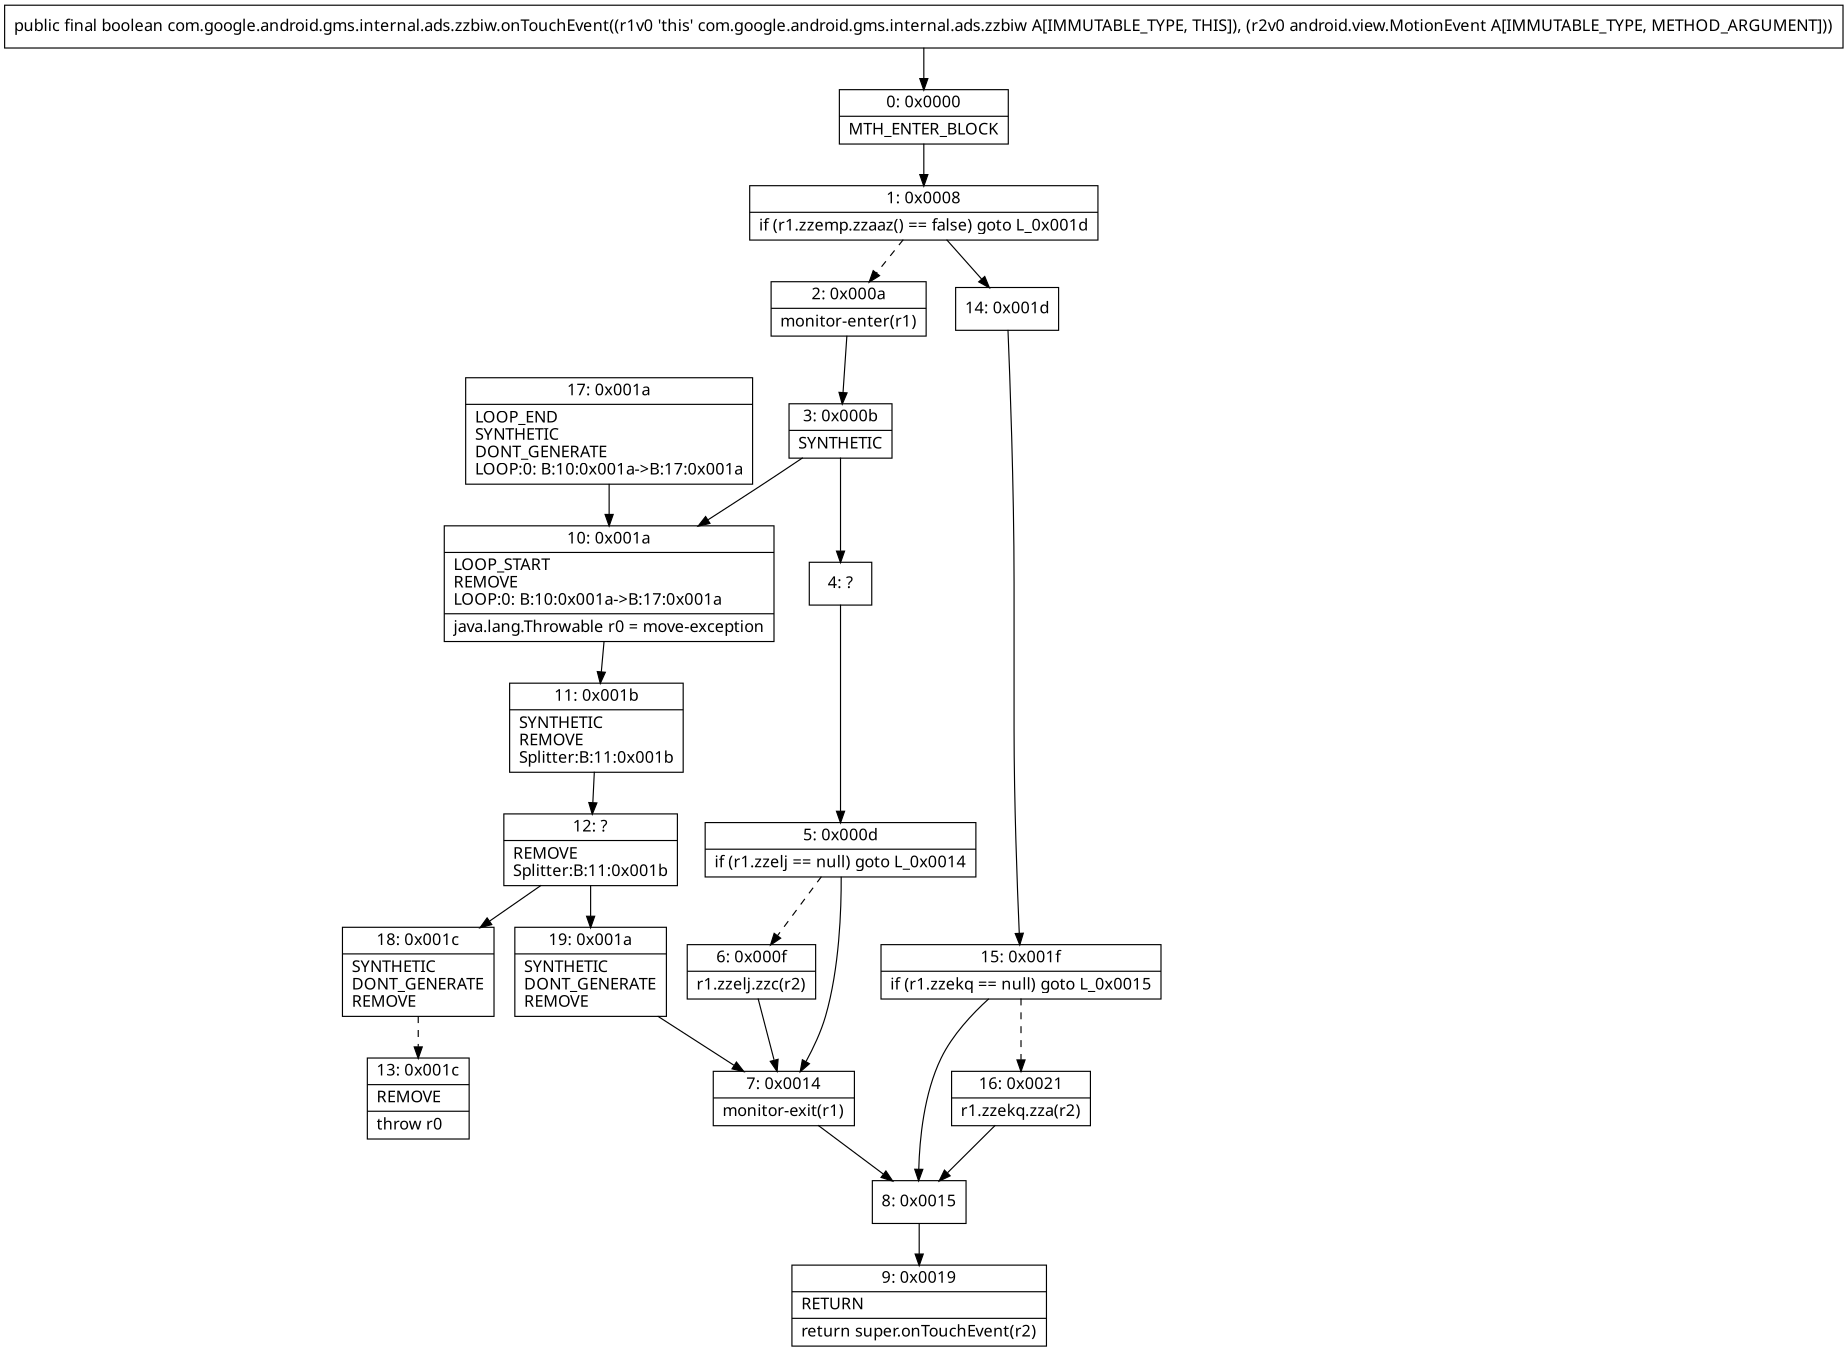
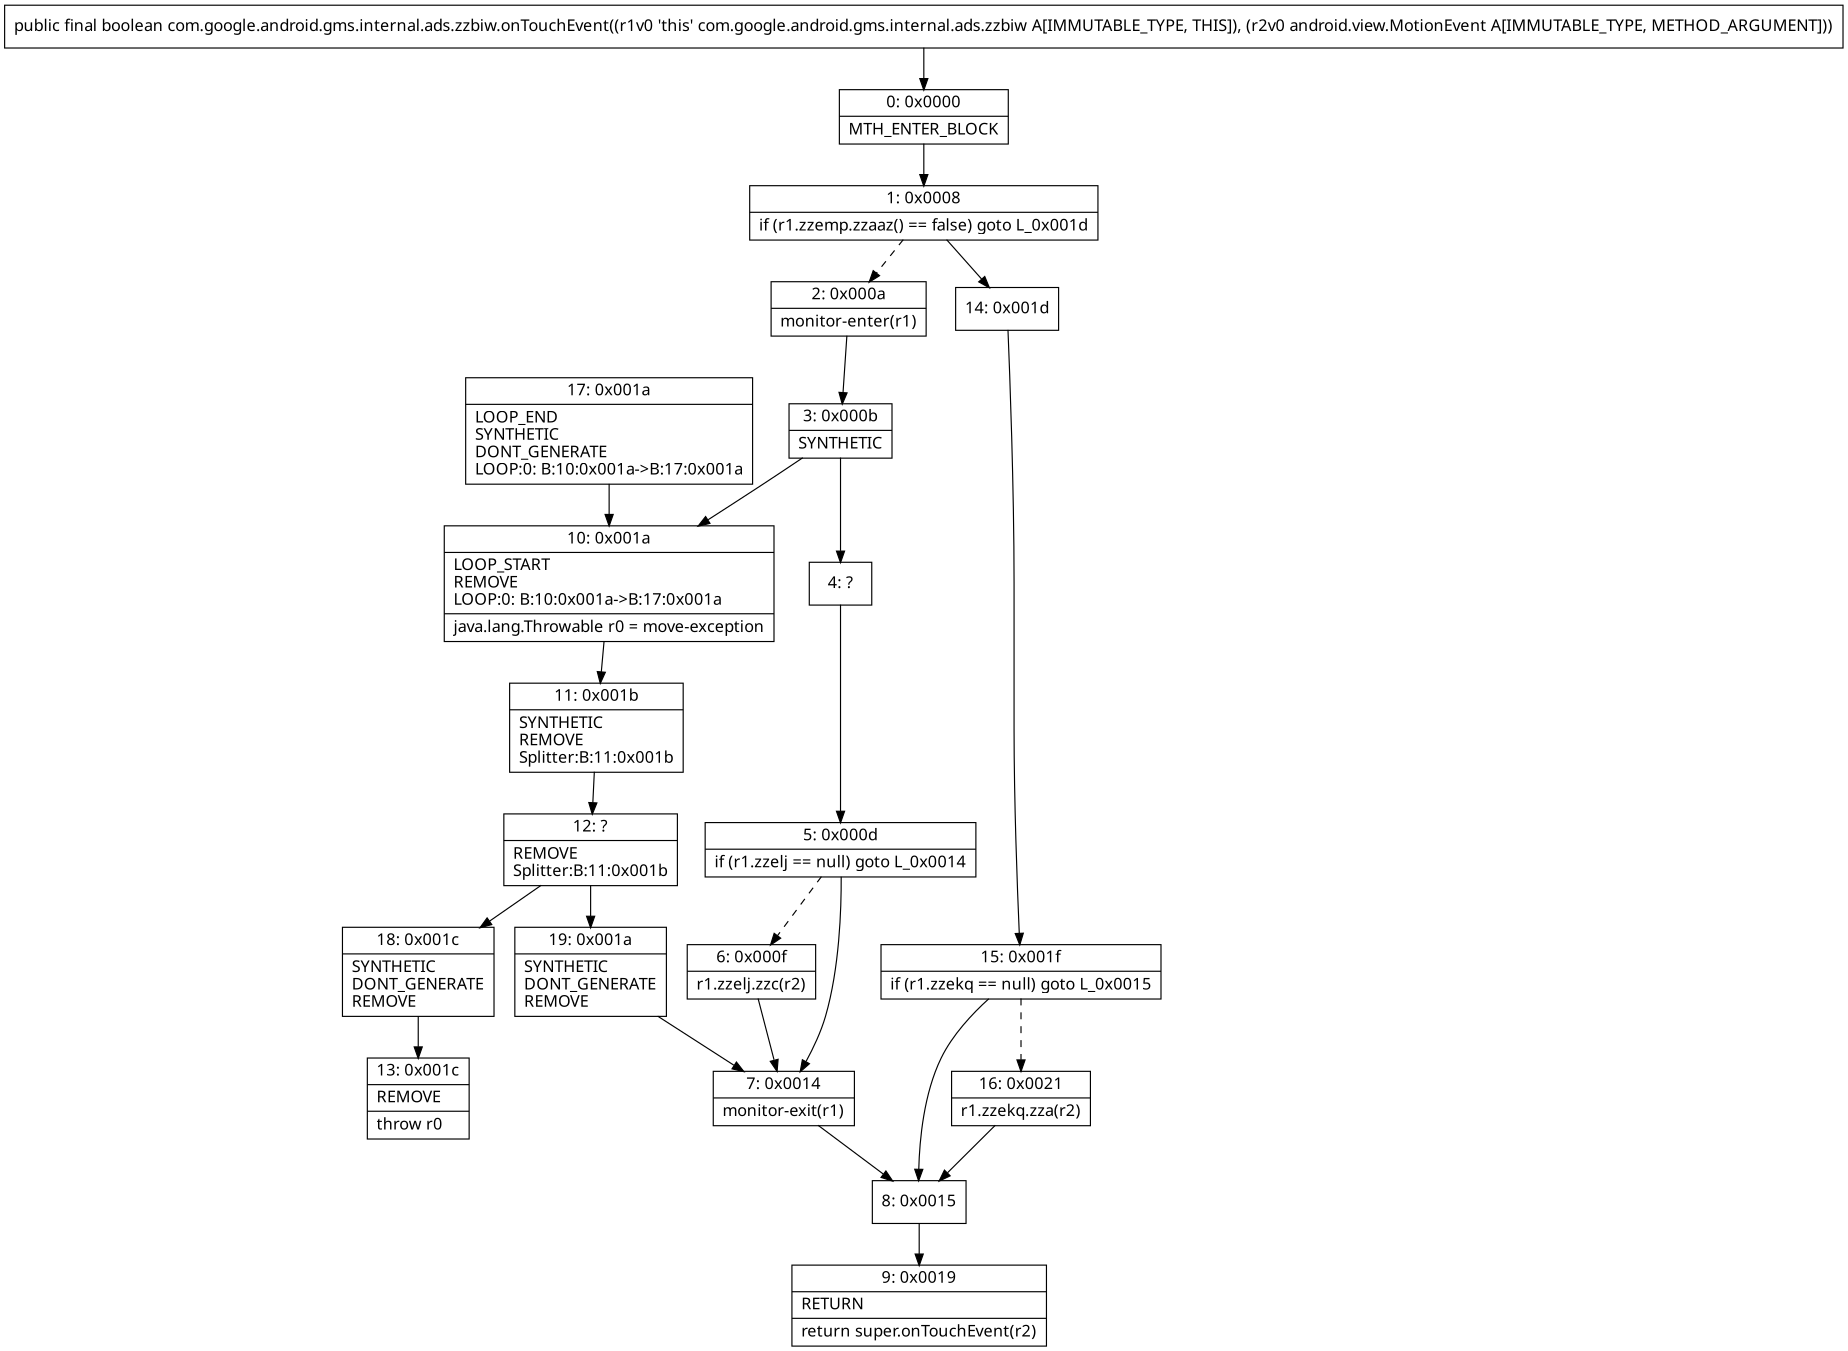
edge "18: 0x001c" -> "13: 0x001c": style dashed -> solid
